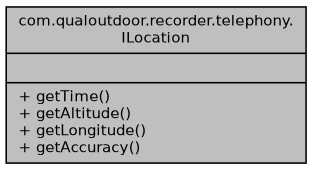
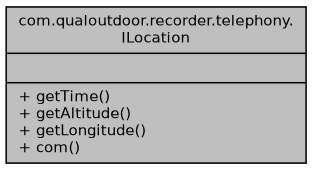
node "com.qualoutdoor.recorder.telephony.": text "+ getAccuracy()" -> "+ com()"
